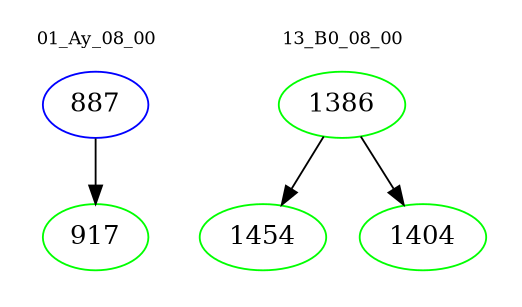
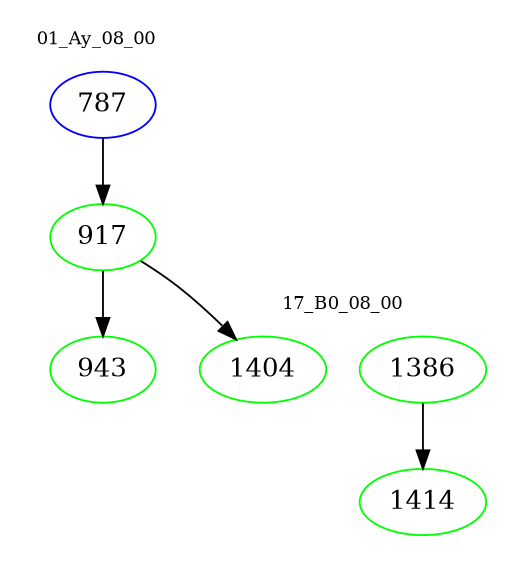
cluster "13_B0_08_00": label "13_B0_08_00" -> "17_B0_08_00"
node "887": label "887" -> "787"
edge "1386" -> "1404": now "917" -> "1404"
node "1454": label "1454" -> "1414"
node "943": added
